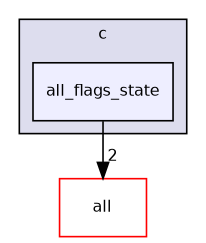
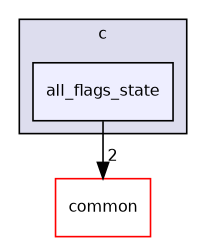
node "all": label "all" -> "common"
